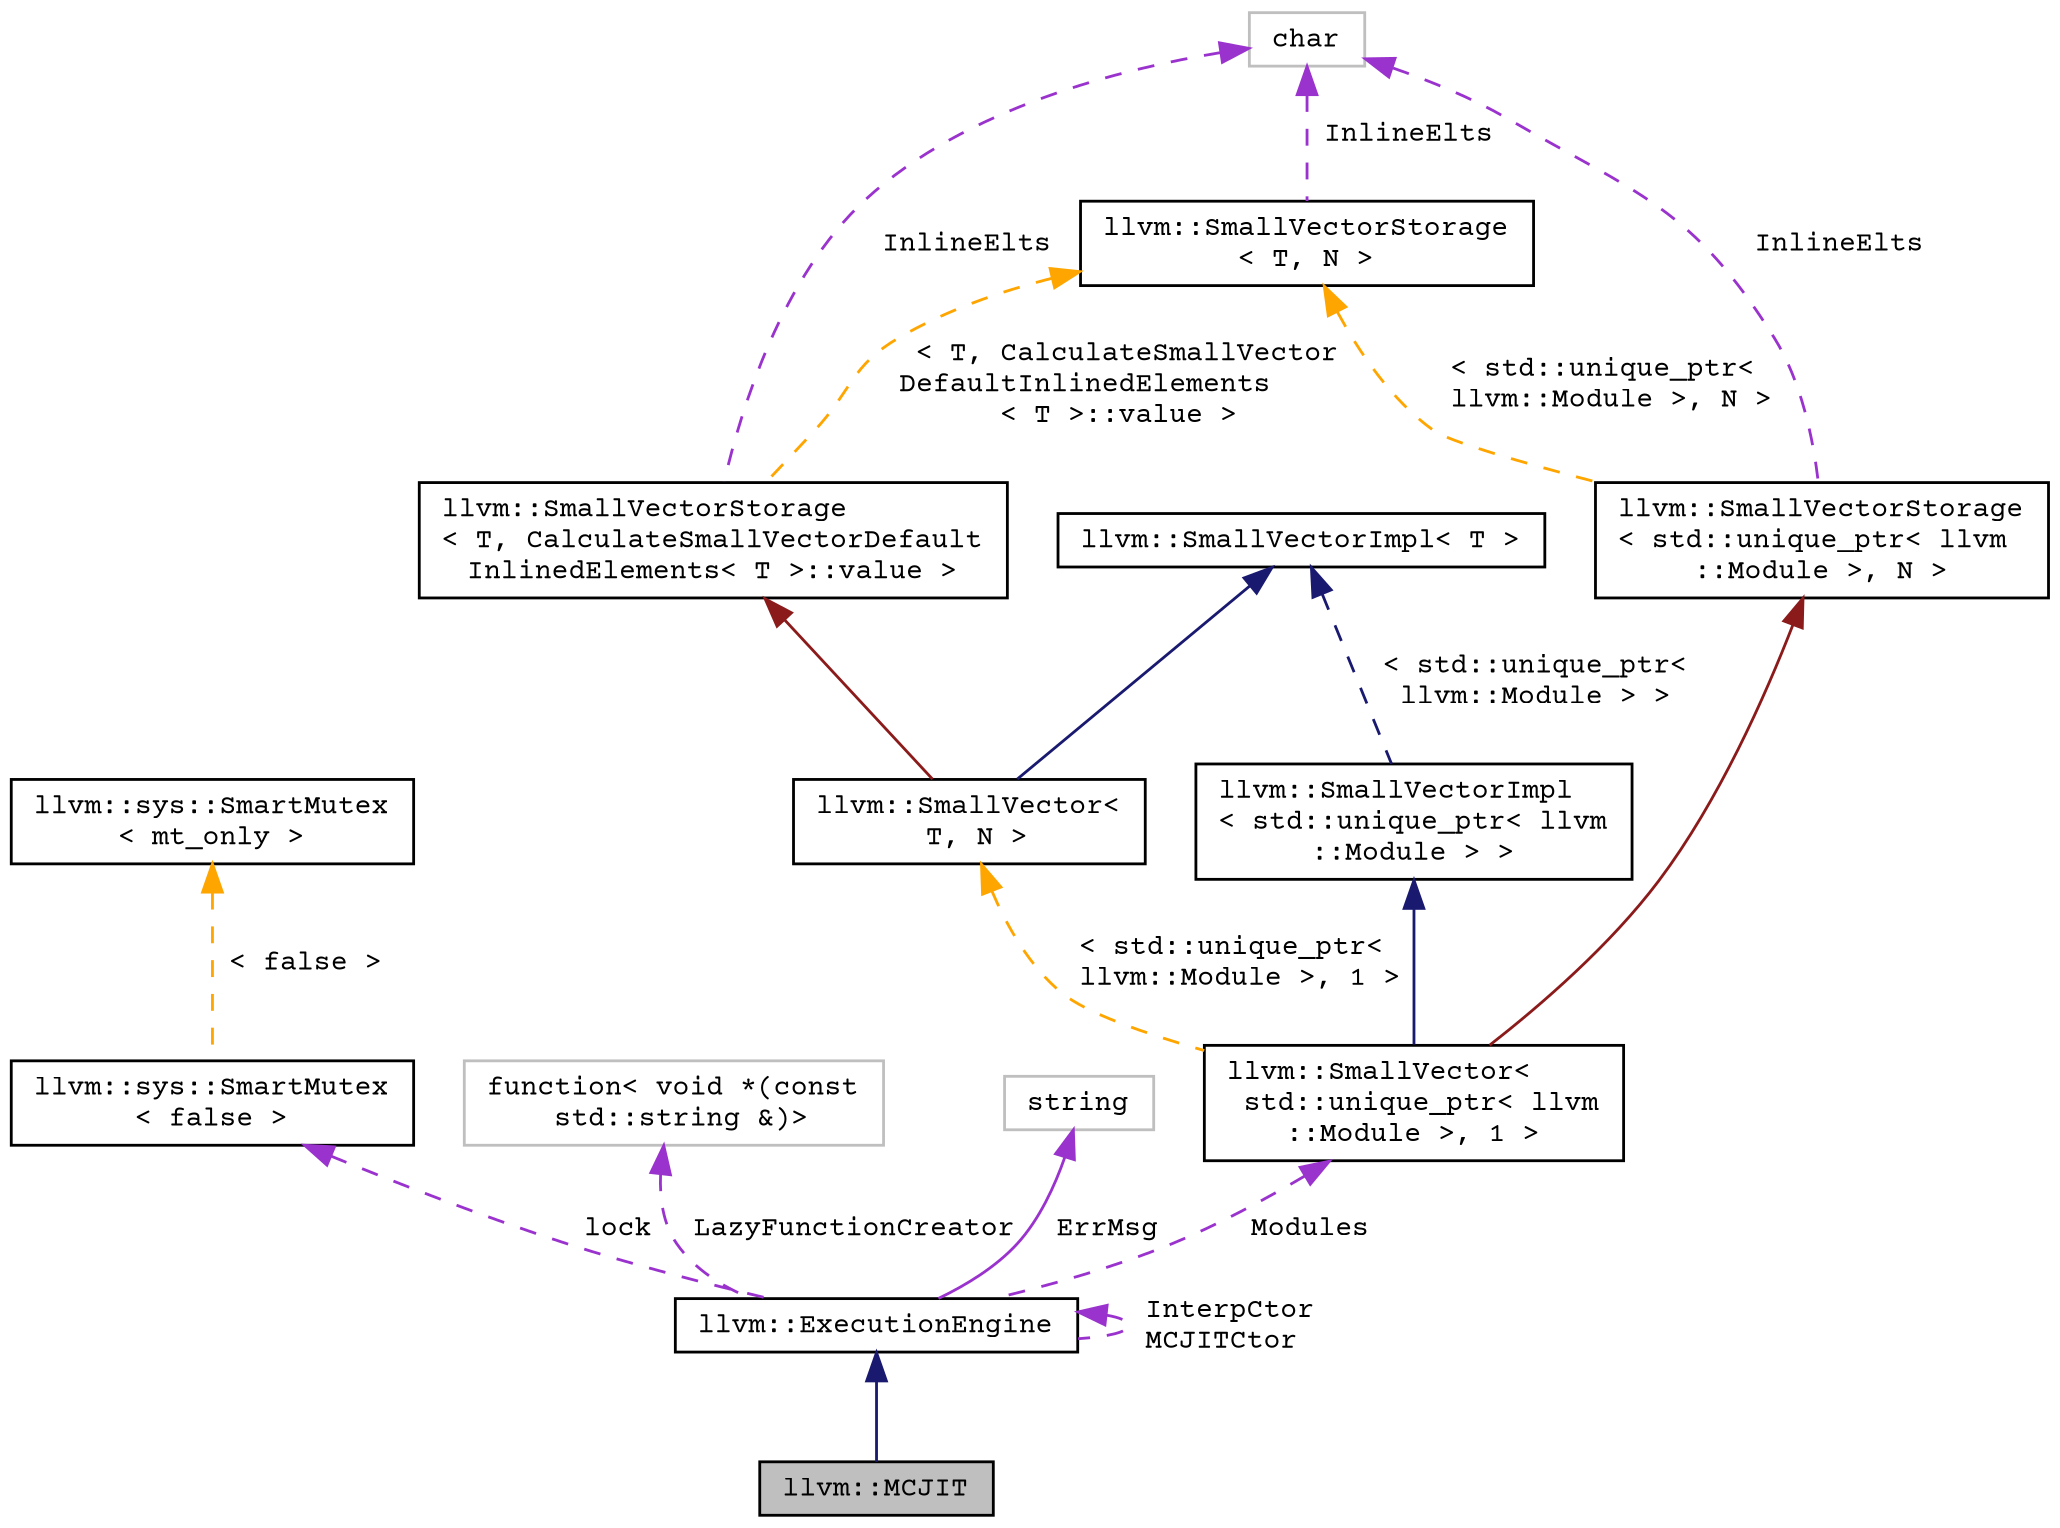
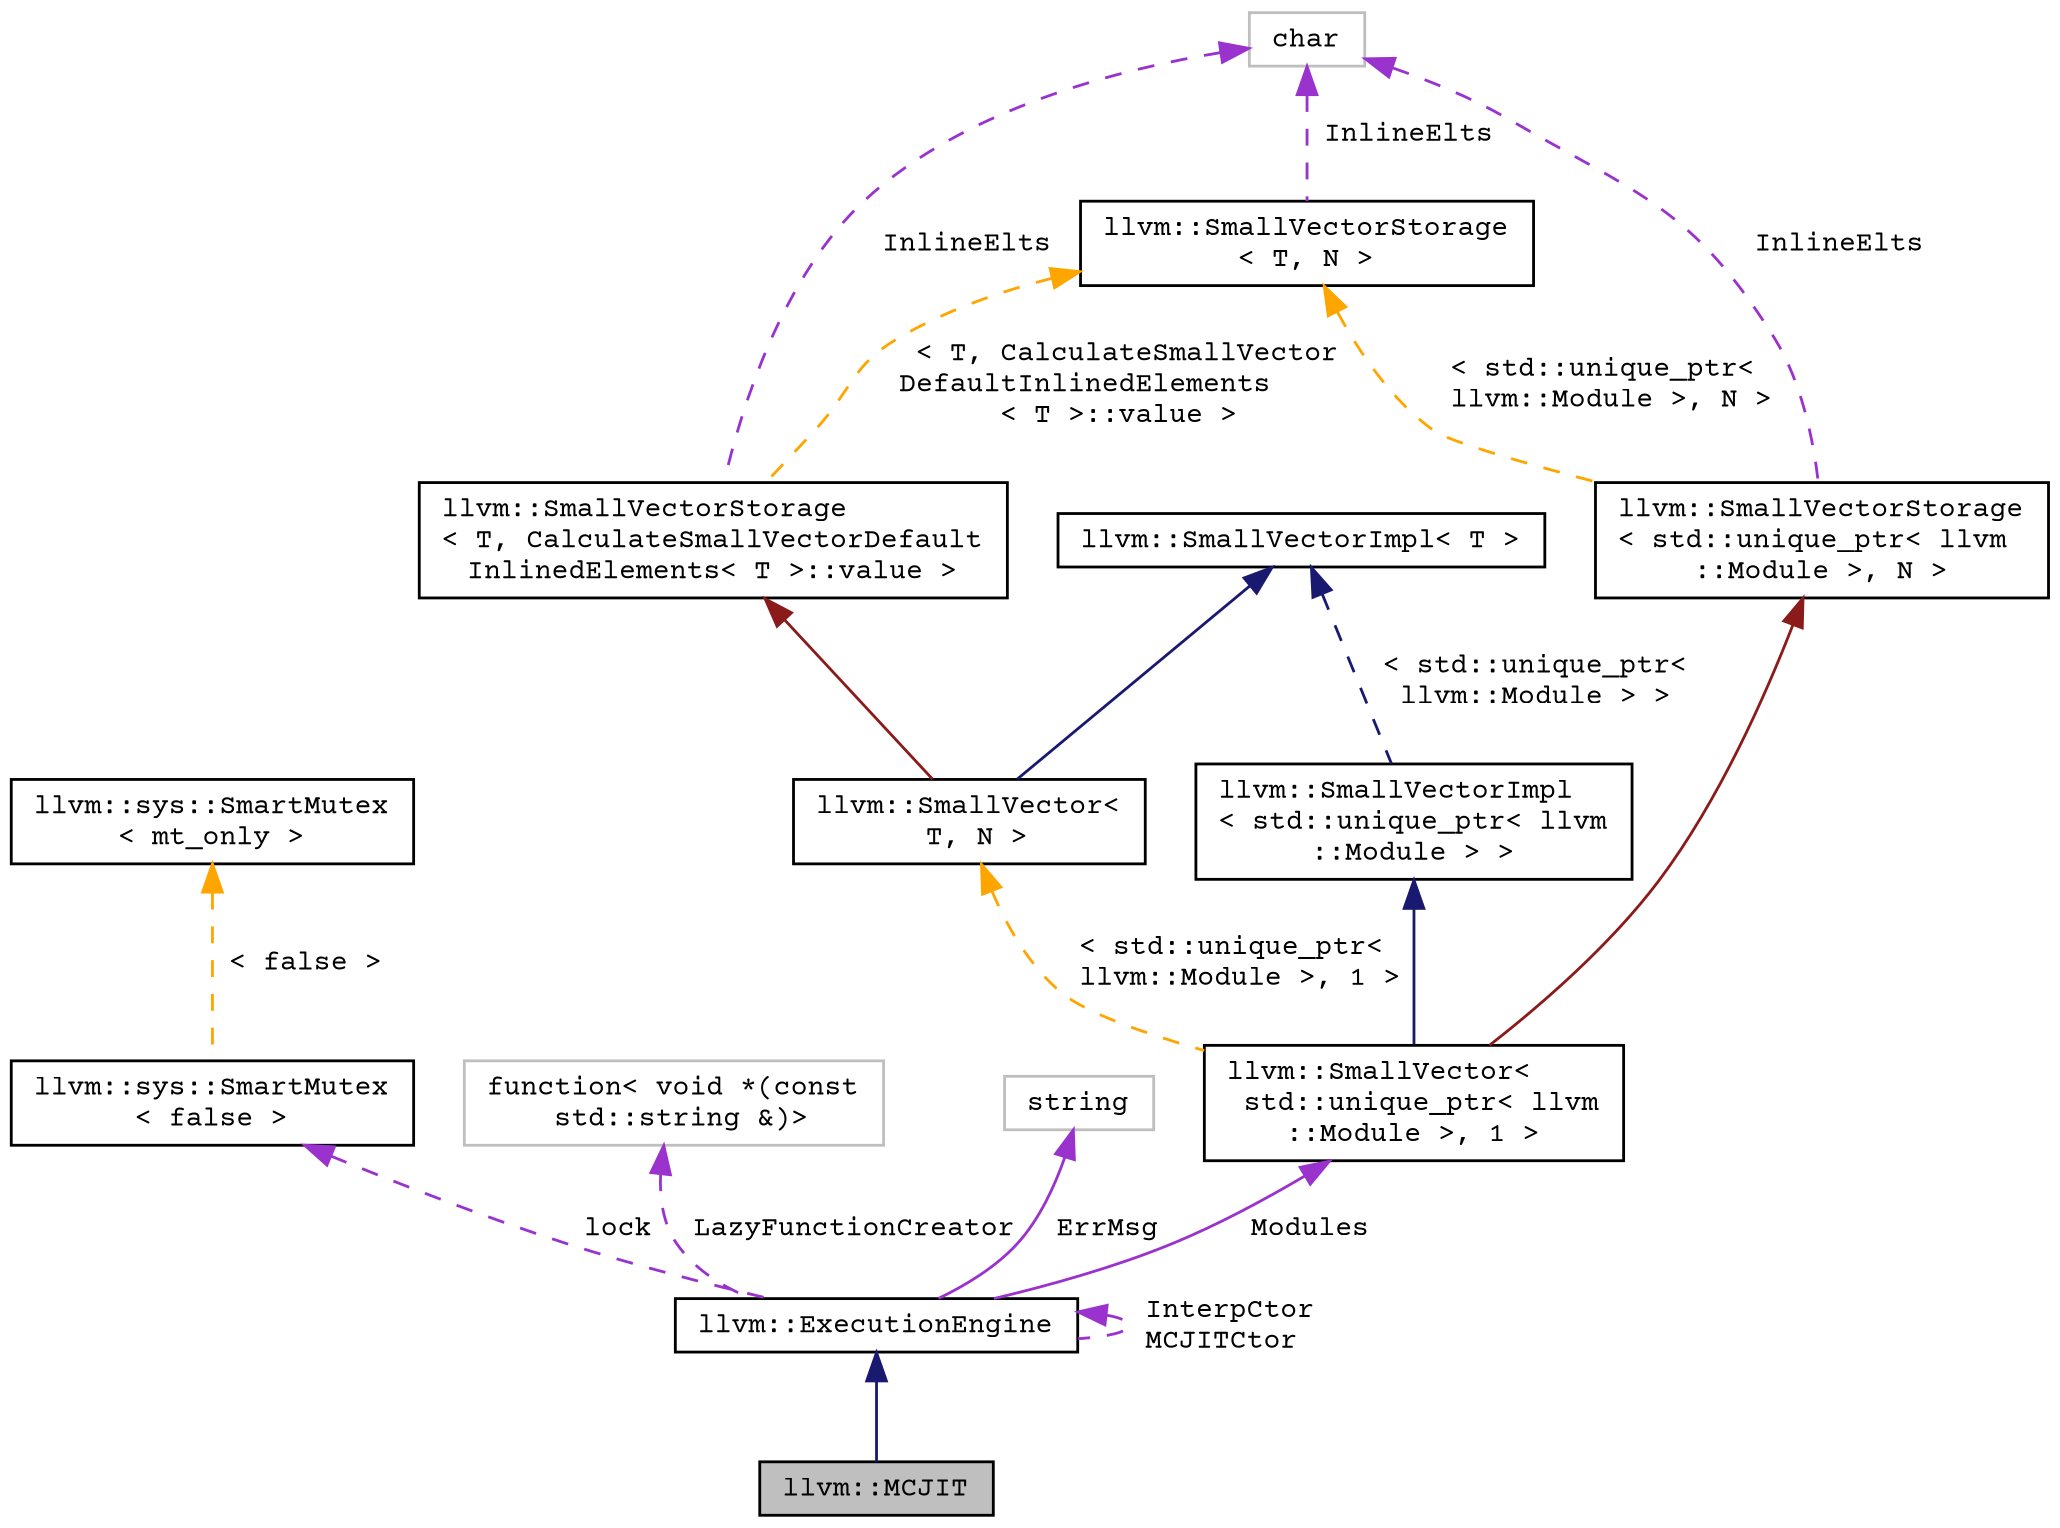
edge "llvm::ExecutionEngine" -> "llvm::SmallVector< std::unique_ptr< llvm ::Module >, 1 >": style dashed -> solid
